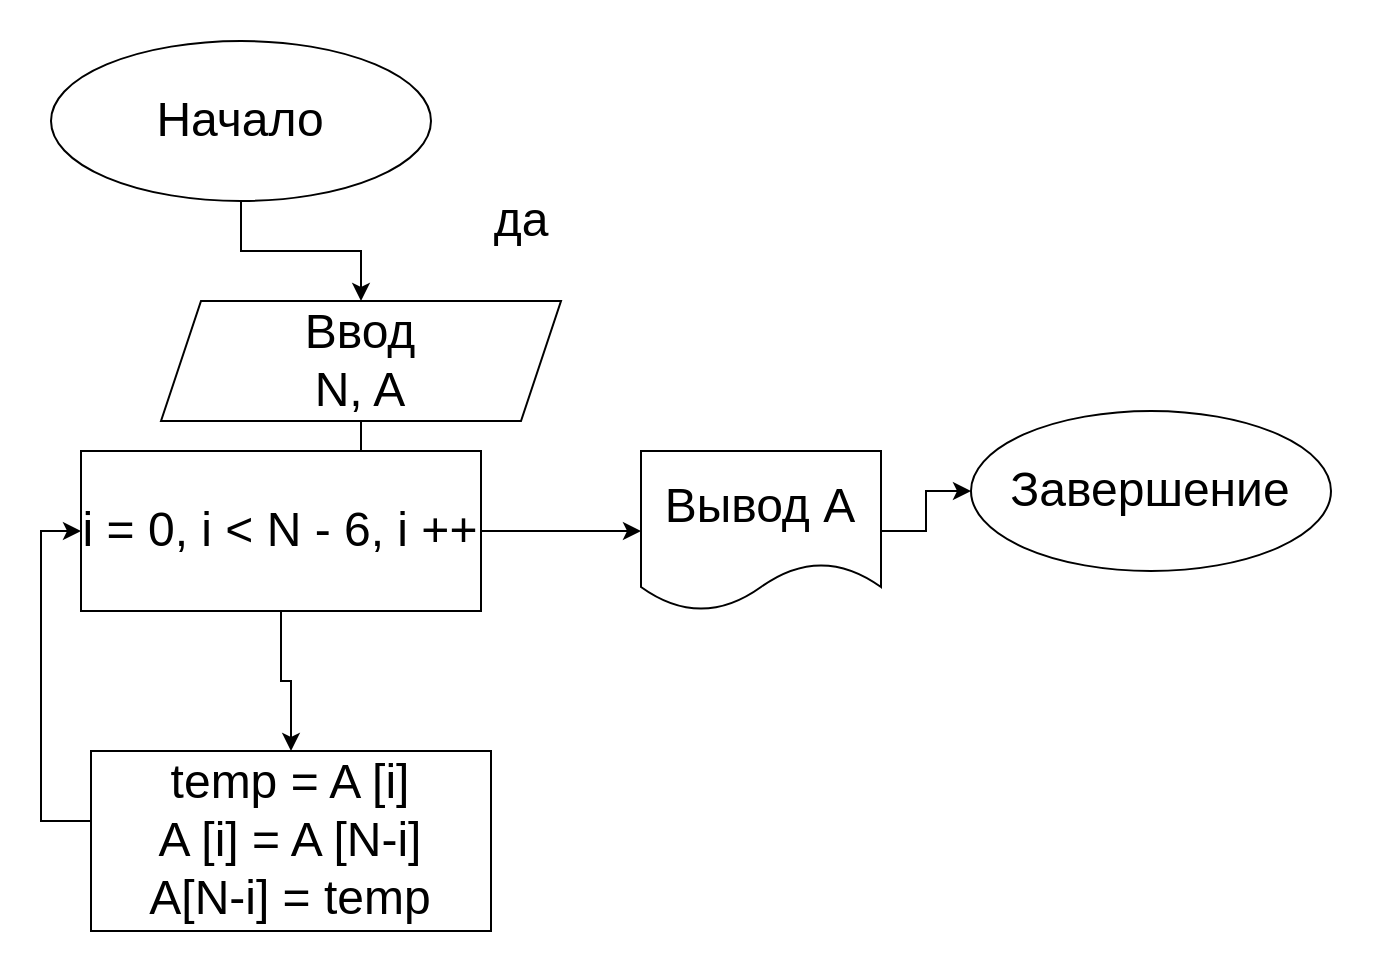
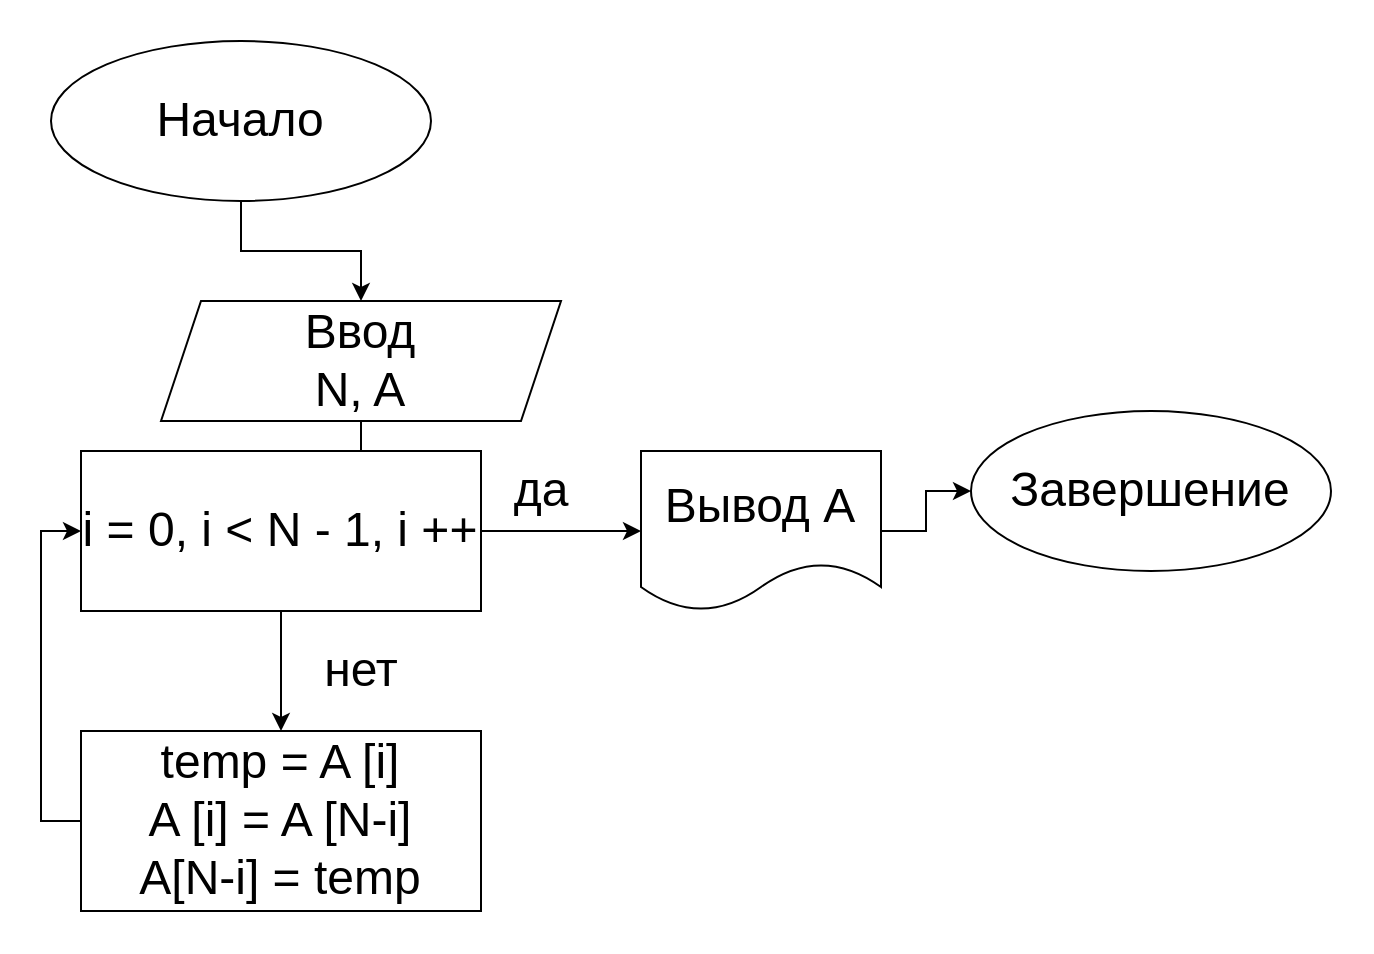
node "да": moved (521, 221) -> (541, 491)
node "i = 0, i < N - 6, i ++": label "i = 0, i < N - 6, i ++" -> "i = 0, i < N - 1, i ++"
node "нет": added
node "temp = A [i] A [i] = A [N-i] A[N-i] = temp": moved (291, 841) -> (281, 821)
